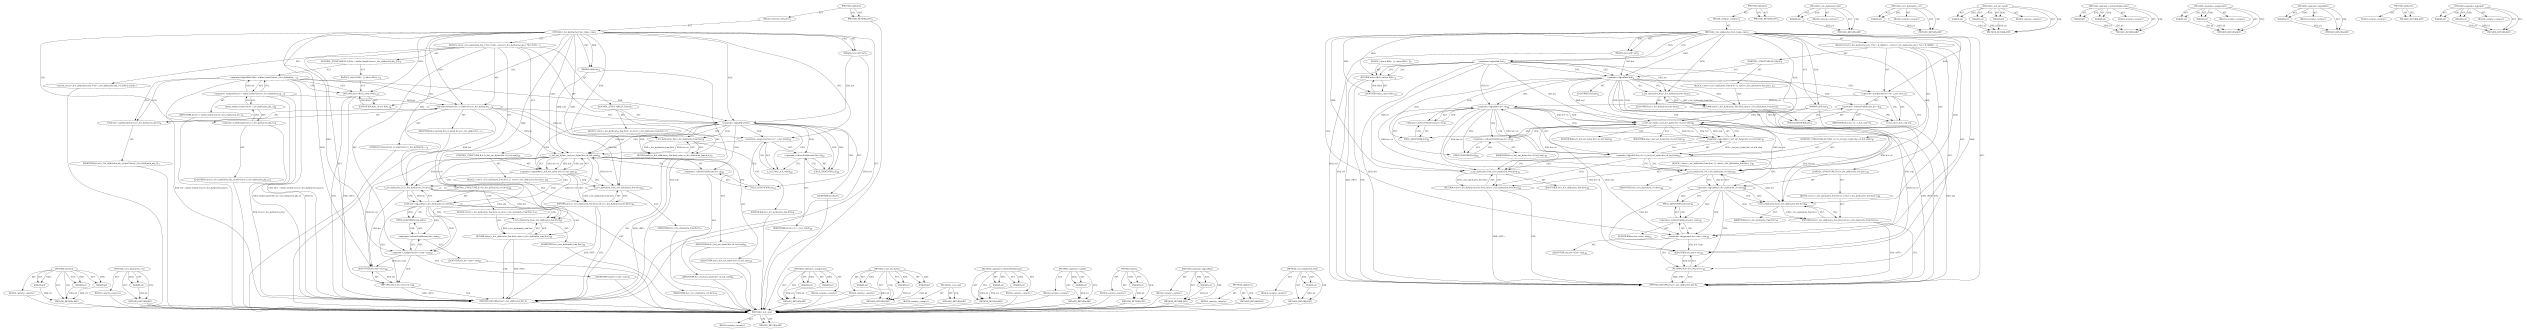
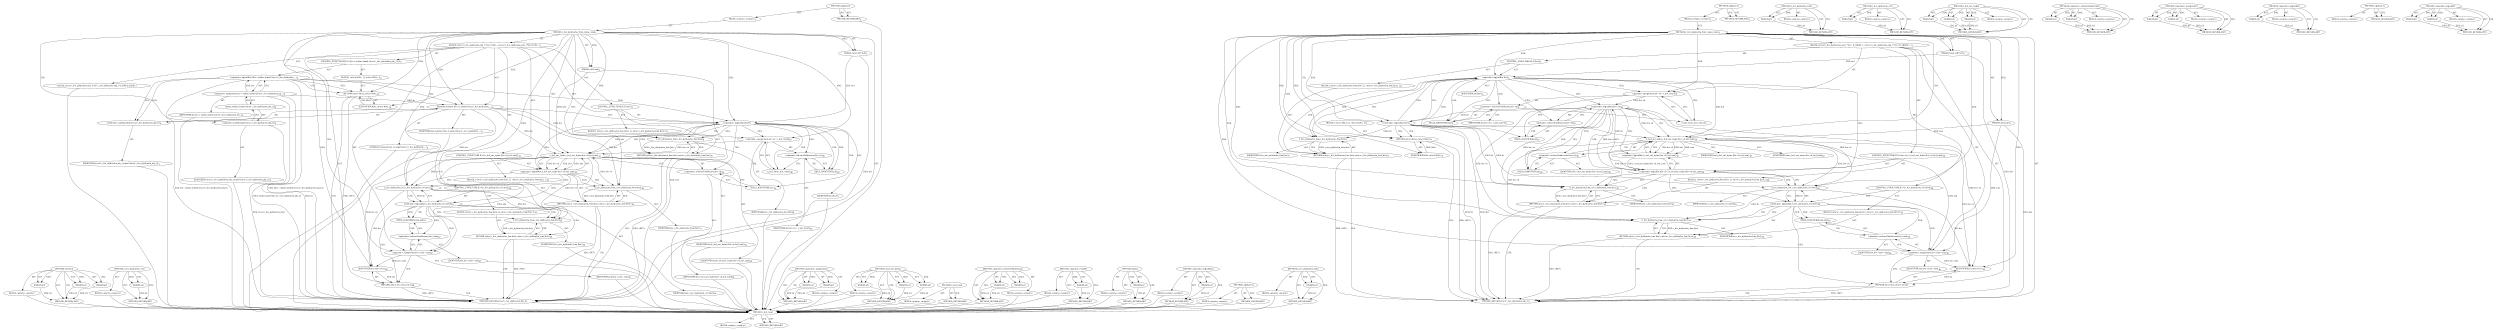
edge "(<operator>.logicalNot,!bin)" -> "(<operator>.logicalNot,!bin->b)": reversed
